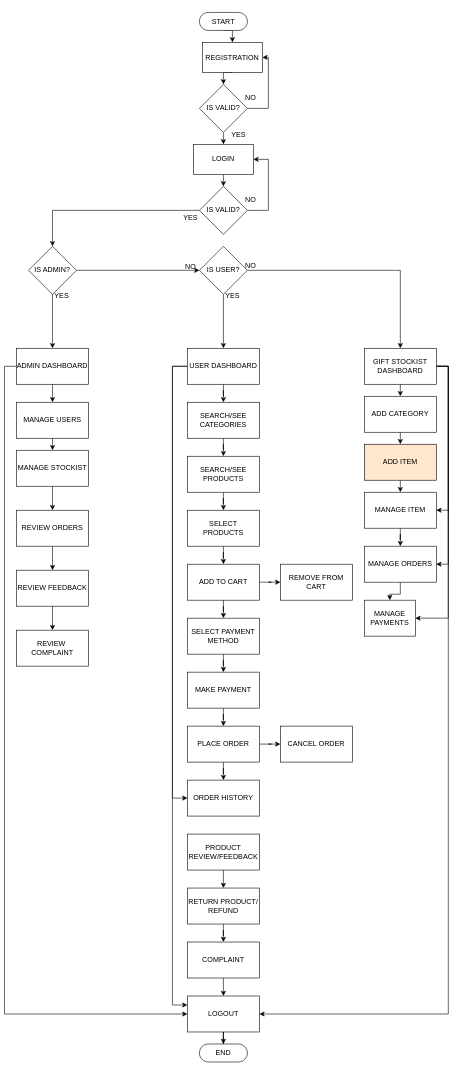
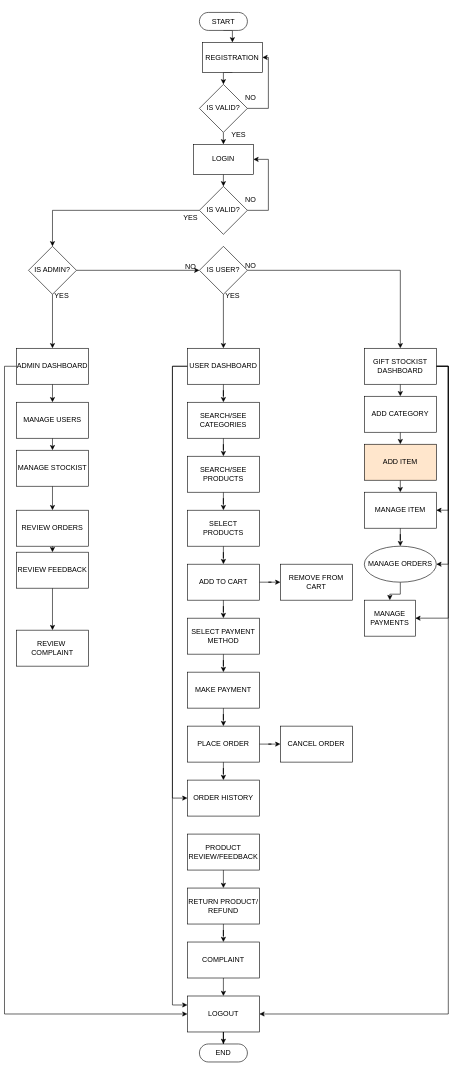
node "MANAGE ORDERS": shape rectangle -> ellipse
node "REVIEW FEEDBACK": moved (53, 588) -> (53, 570)
